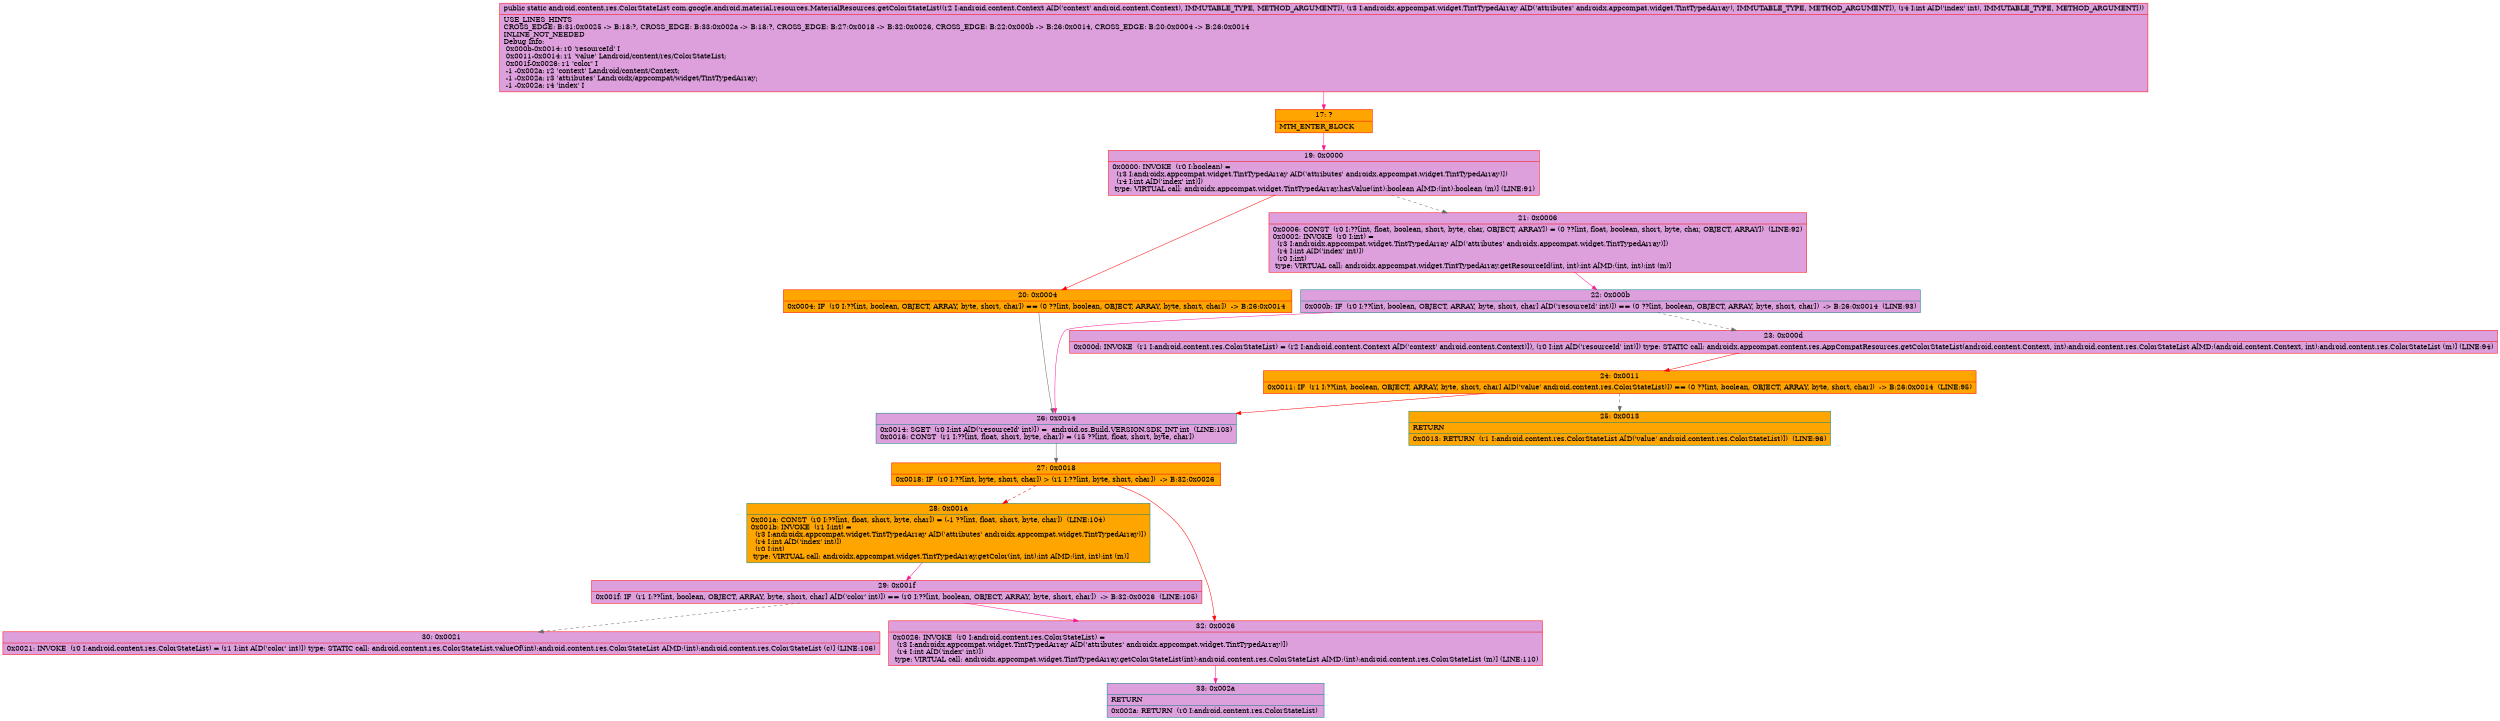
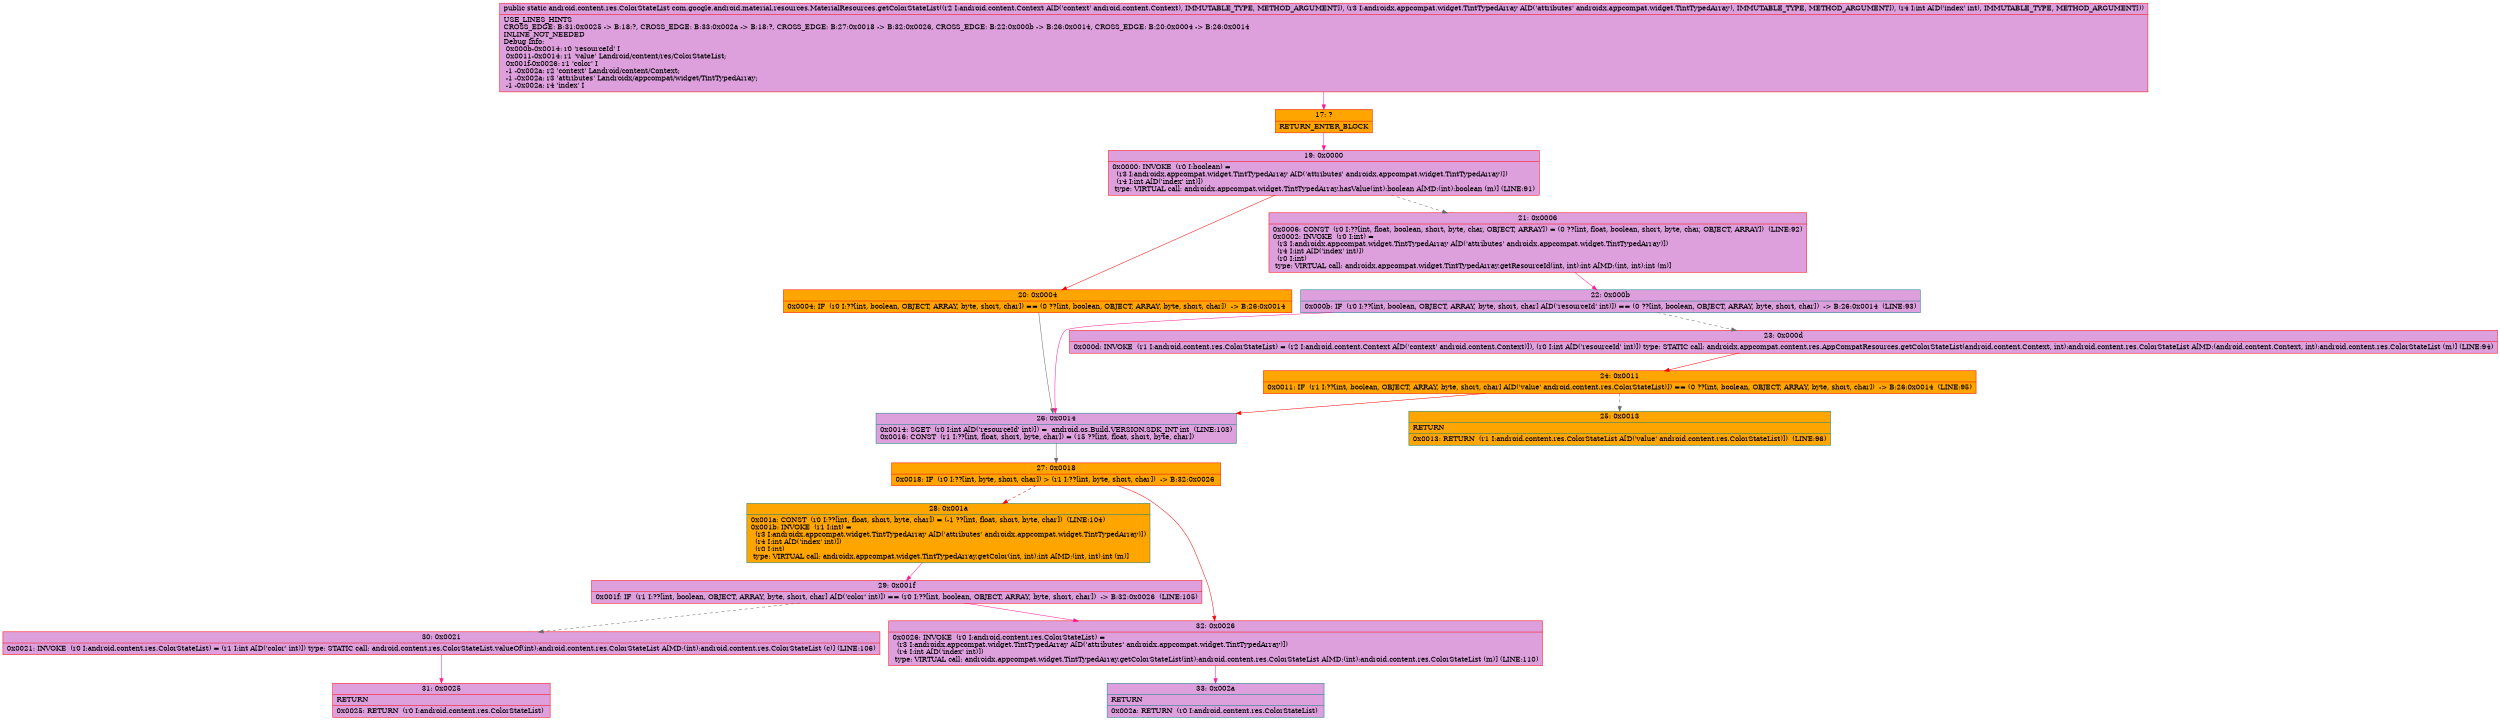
node "17: ?": text "MTH_ENTER_BLOCK" -> "RETURN_ENTER_BLOCK"
node "31: 0x0025": added
